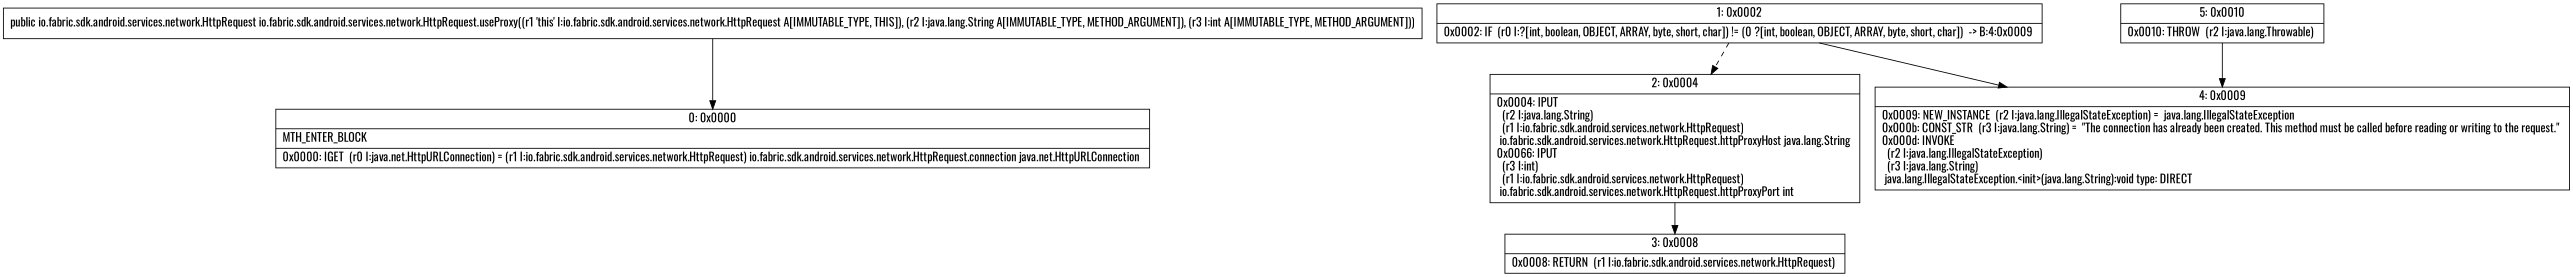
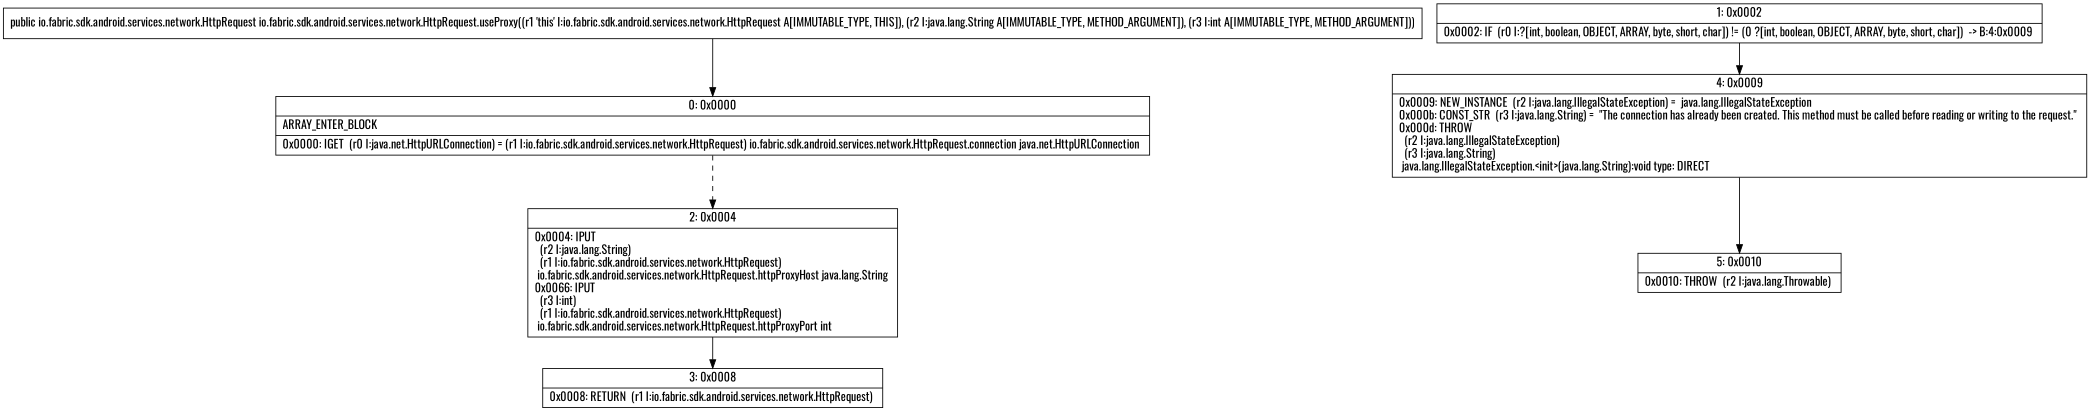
edge "1: 0x0002" -> "2: 0x0004": now "0: 0x0000" -> "2: 0x0004"
edge "5: 0x0010" -> "4: 0x0009": reversed
node "0: 0x0000": text "MTH_ENTER_BLOCK" -> "ARRAY_ENTER_BLOCK"
node "4: 0x0009": text "0x000d: INVOKE" -> "0x000d: THROW"
